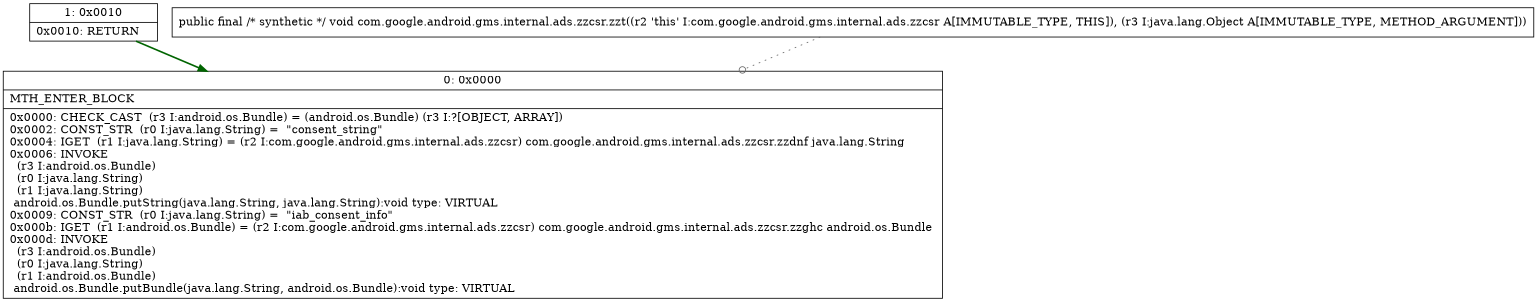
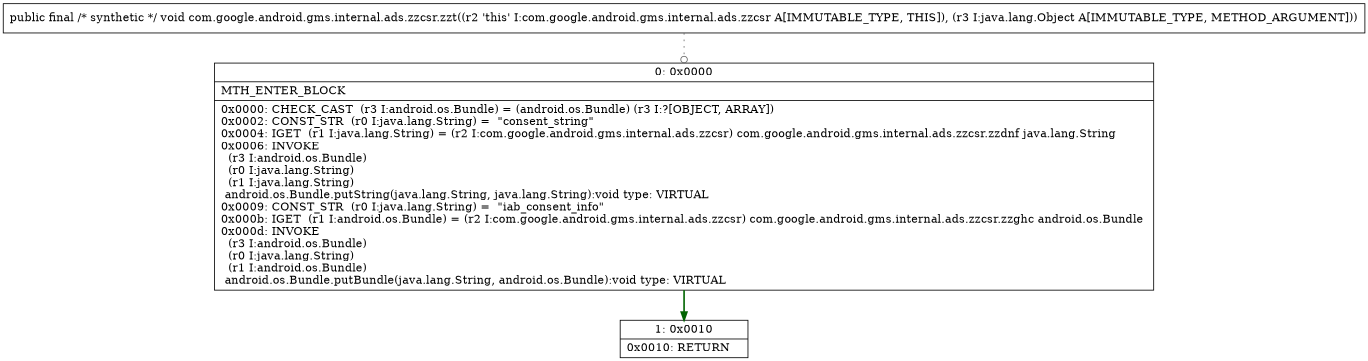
edge "1: 0x0010" -> "0: 0x0000": reversed
